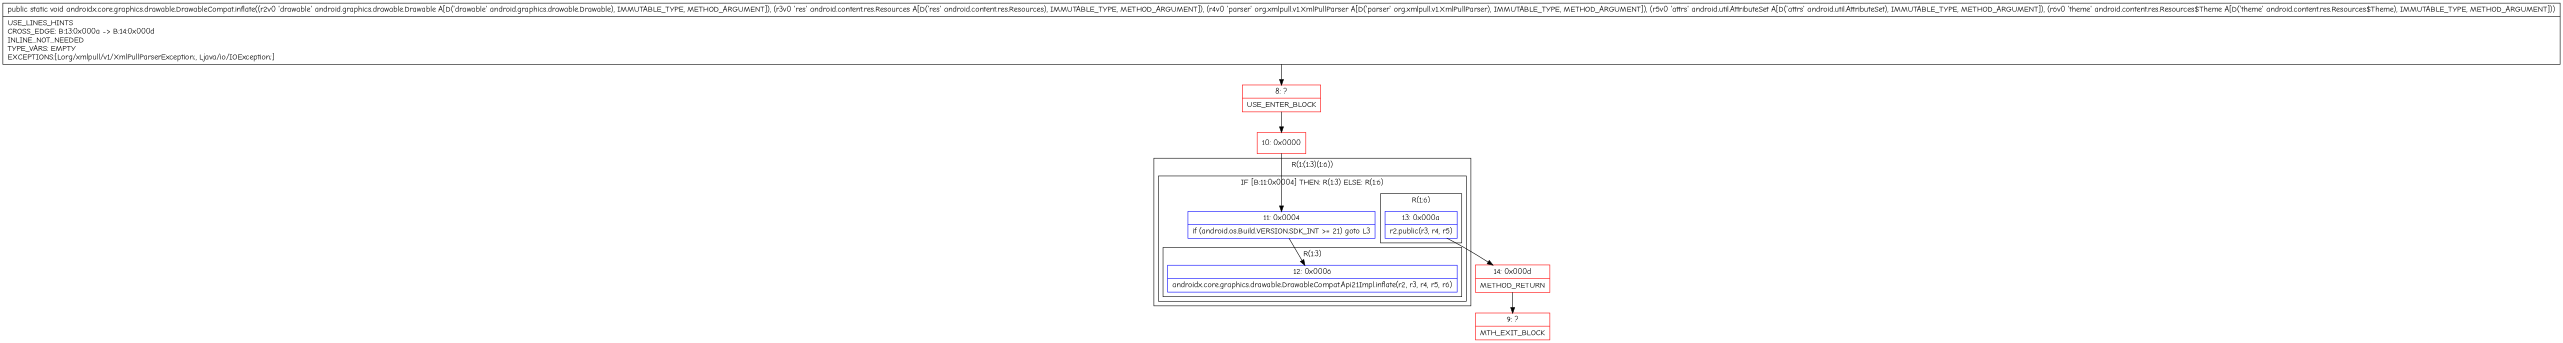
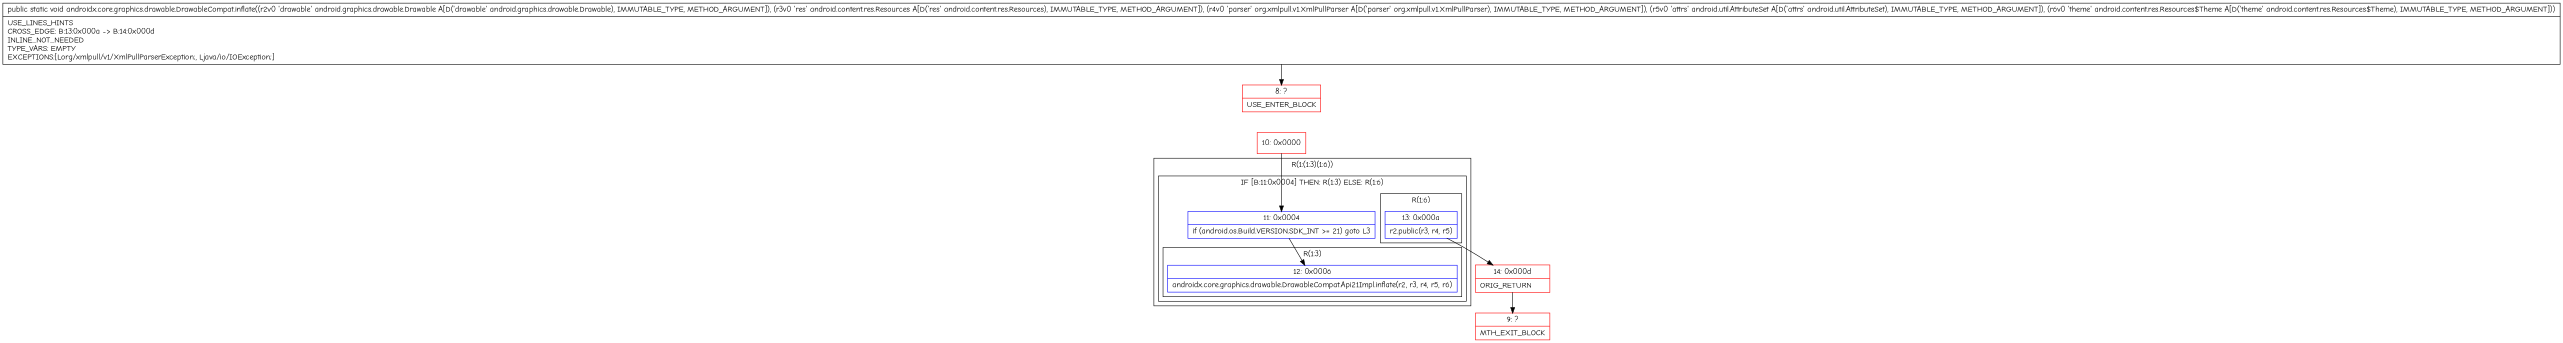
edge "8: ?" -> "10: 0x0000": removed
node "14: 0x000d": text "METHOD_RETURN" -> "ORIG_RETURN"
